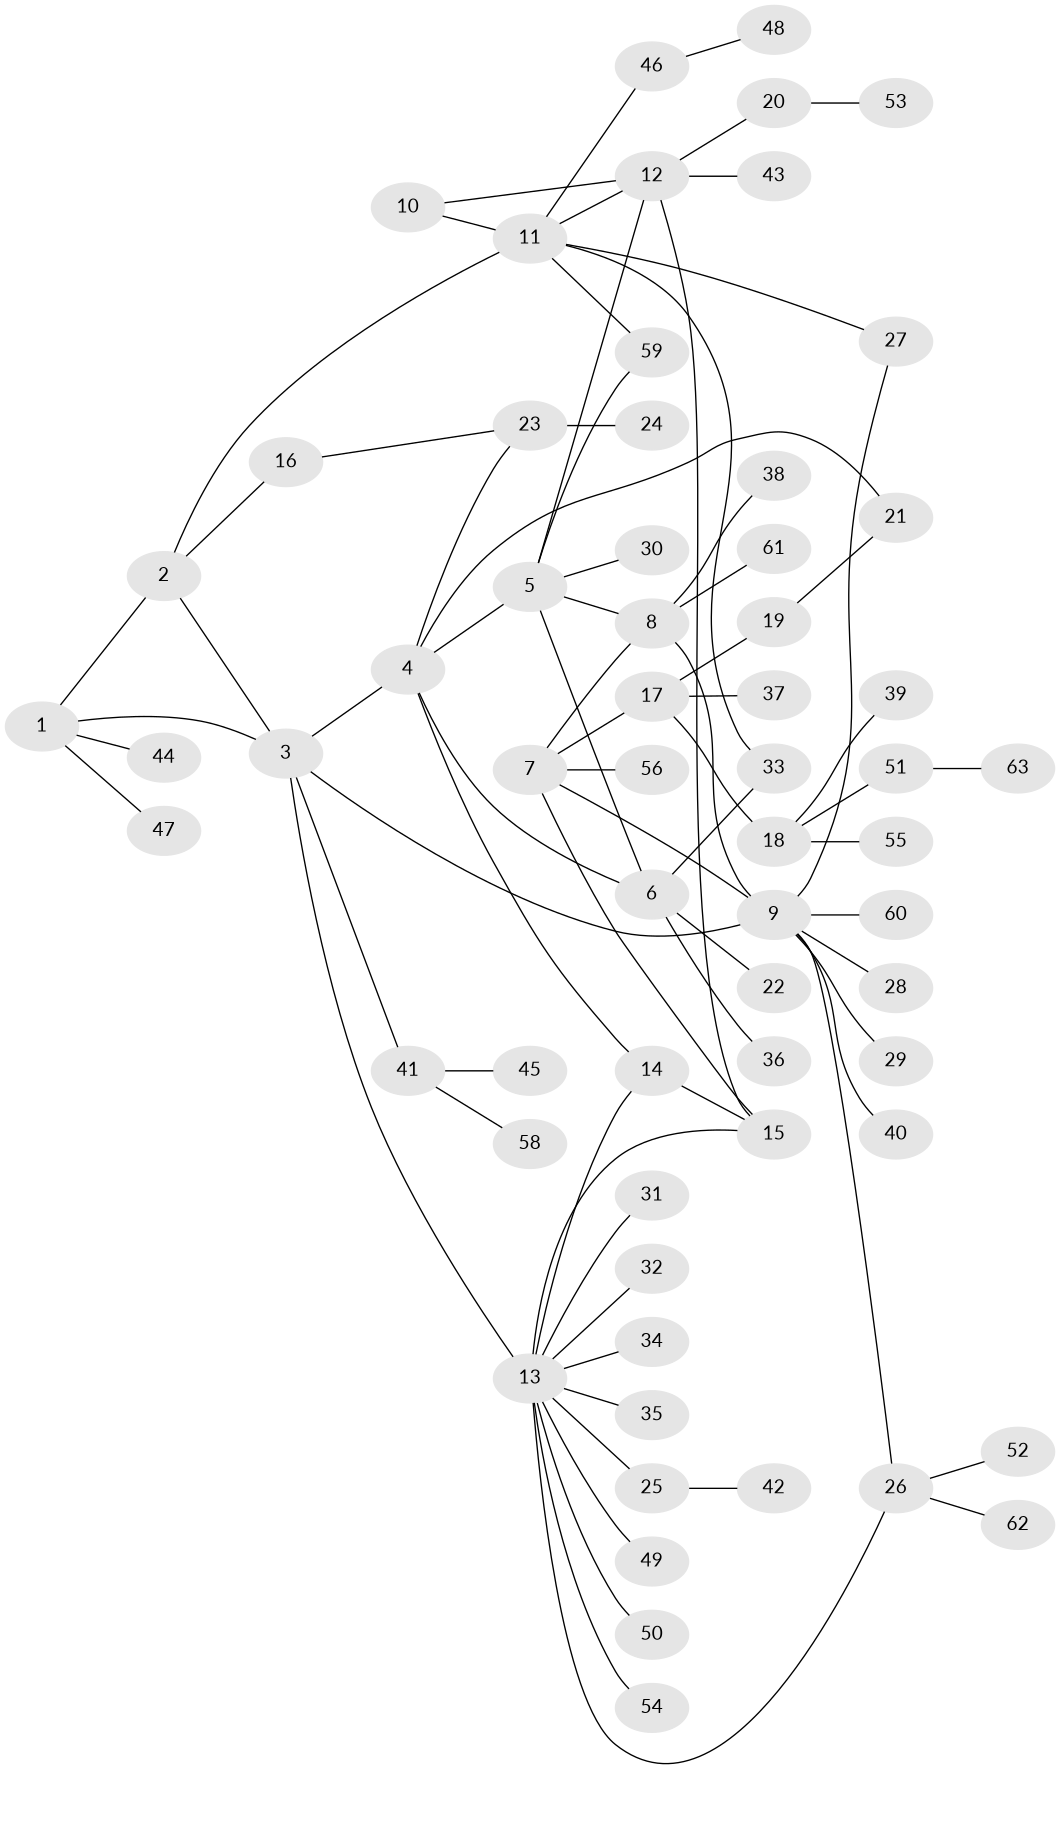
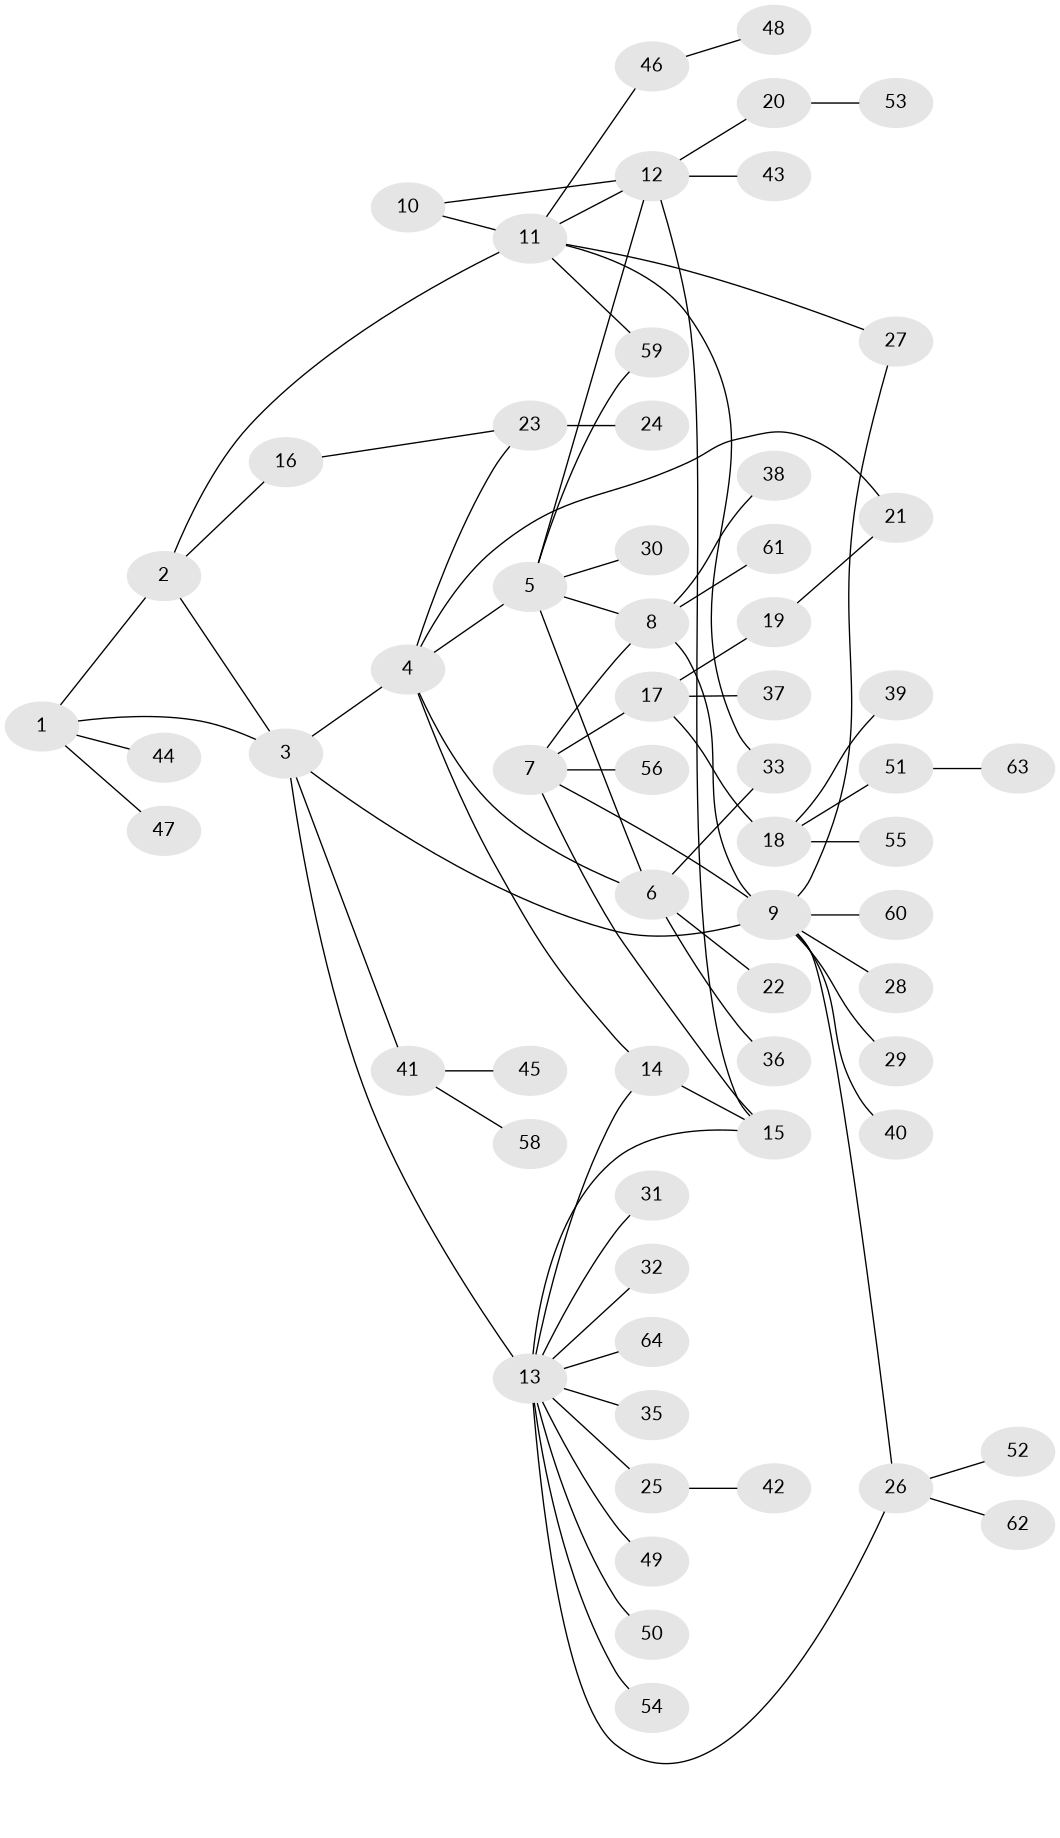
node "34": label "34" -> "64"
